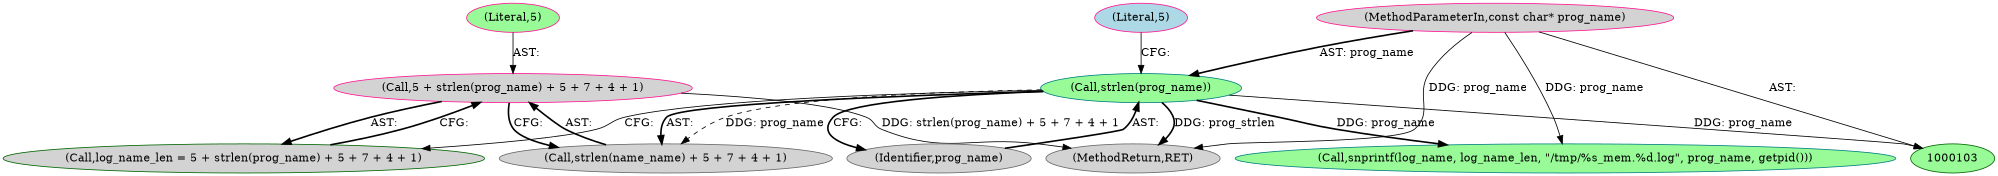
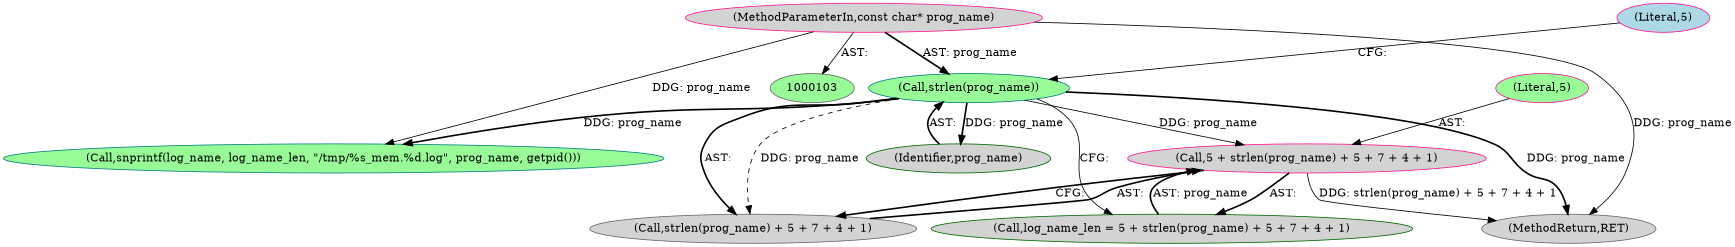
edge "(Call,strlen(prog_name))" -> "1000103": now "(Call,strlen(prog_name))" -> "(Call,5 + strlen(prog_name) + 5 + 7 + 4 + 1)"
edge "(Call,log_name_len = 5 + strlen(prog_name) + 5 + 7 + 4 + 1)" -> "(Call,5 + strlen(prog_name) + 5 + 7 + 4 + 1)": label "CFG: " -> "AST: prog_name"
edge "(Call,strlen(prog_name))" -> "(Identifier,prog_name)": label "CFG: " -> "DDG: prog_name"
edge "(Call,strlen(prog_name))" -> "(MethodReturn,RET)": label "DDG: prog_strlen" -> "DDG: prog_name"
node "(Call,strlen(name_name) + 5 + 7 + 4 + 1)": label "(Call,strlen(name_name) + 5 + 7 + 4 + 1)" -> "(Call,strlen(prog_name) + 5 + 7 + 4 + 1)"
node "(Identifier,prog_name)": color gray40 -> darkgreen
node "1000103": color darkgreen -> gray40
